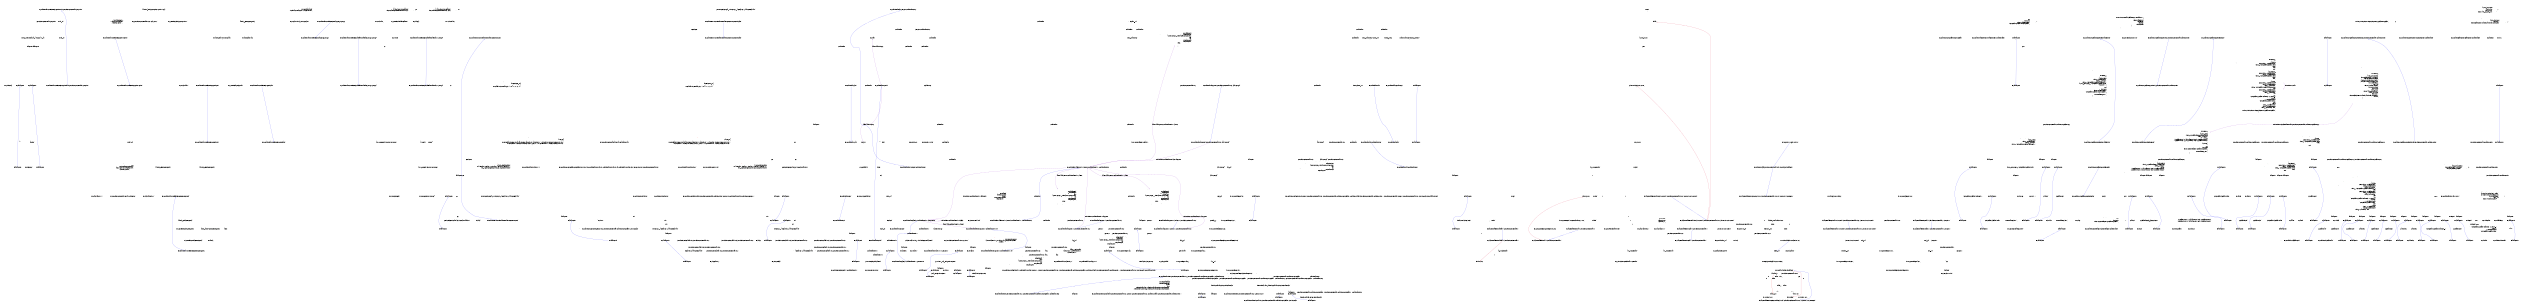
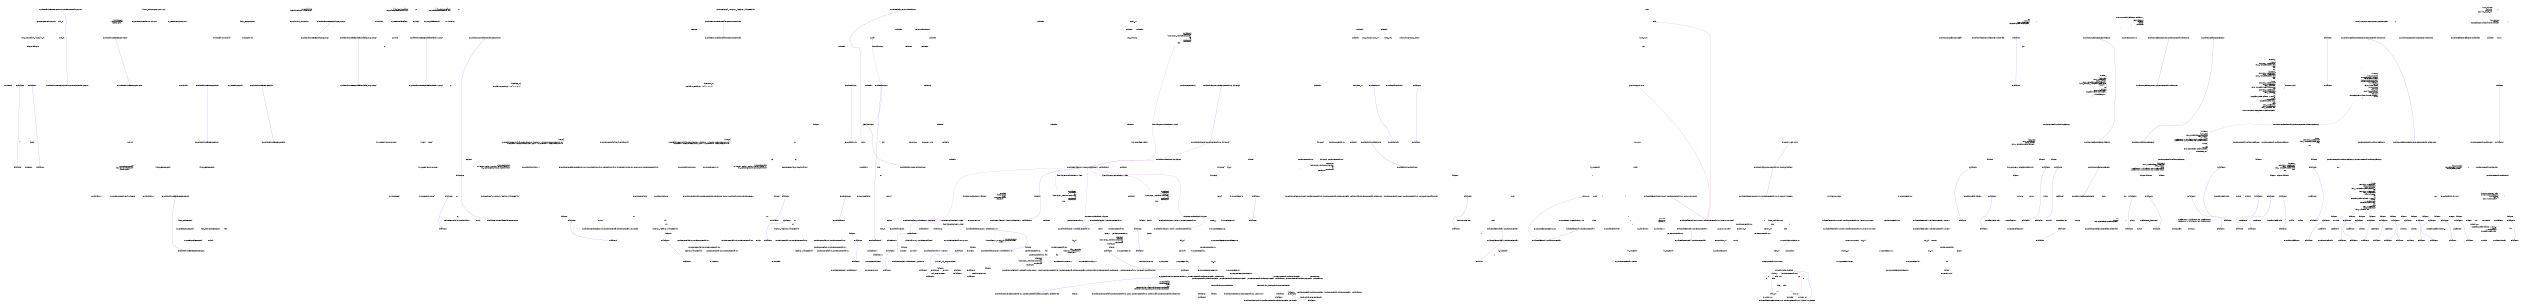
node "Entry System.Type.CreateDefaultForImmutable()": added
